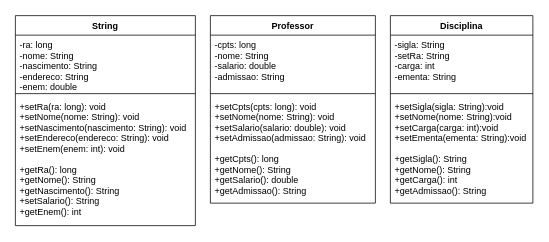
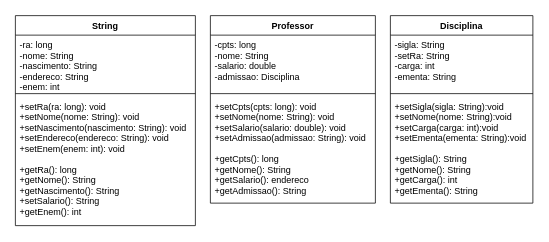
node "-ra: long -nome: String -nascimento: String -endereco: String -enem: double": label "-ra: long -nome: String -nascimento: String -endereco: String -enem: double" -> "-ra: long -nome: String -nascimento: String -endereco: String -enem: int"
node "-cpts: long -nome: String -salario: double -admissao: String": label "-cpts: long -nome: String -salario: double -admissao: String" -> "-cpts: long -nome: String -salario: double -admissao: Disciplina"
node "+setCpts(cpts: long): void +setNome(nome: String): void +setSalario(salario: double): void +setAdmissao(admissao: String): void +getCpts(): long +getNome(): String +getSalario(): double +getAdmissao(): String": label "+setCpts(cpts: long): void +setNome(nome: String): void +setSalario(salario: double): void +setAdmissao(admissao: String): void +getCpts(): long +getNome(): String +getSalario(): double +getAdmissao(): String" -> "+setCpts(cpts: long): void +setNome(nome: String): void +setSalario(salario: double): void +setAdmissao(admissao: String): void +getCpts(): long +getNome(): String +getSalario(): endereco +getAdmissao(): String"
node "+setSigla(sigla: String):void +setNome(nome: String):void +setCarga(carga: int):void +setEmenta(ementa: String):void +getSigla(): String +getNome(): String +getCarga(): int +getAdmissao(): String": label "+setSigla(sigla: String):void +setNome(nome: String):void +setCarga(carga: int):void +setEmenta(ementa: String):void +getSigla(): String +getNome(): String +getCarga(): int +getAdmissao(): String" -> "+setSigla(sigla: String):void +setNome(nome: String):void +setCarga(carga: int):void +setEmenta(ementa: String):void +getSigla(): String +getNome(): String +getCarga(): int +getEmenta(): String"
